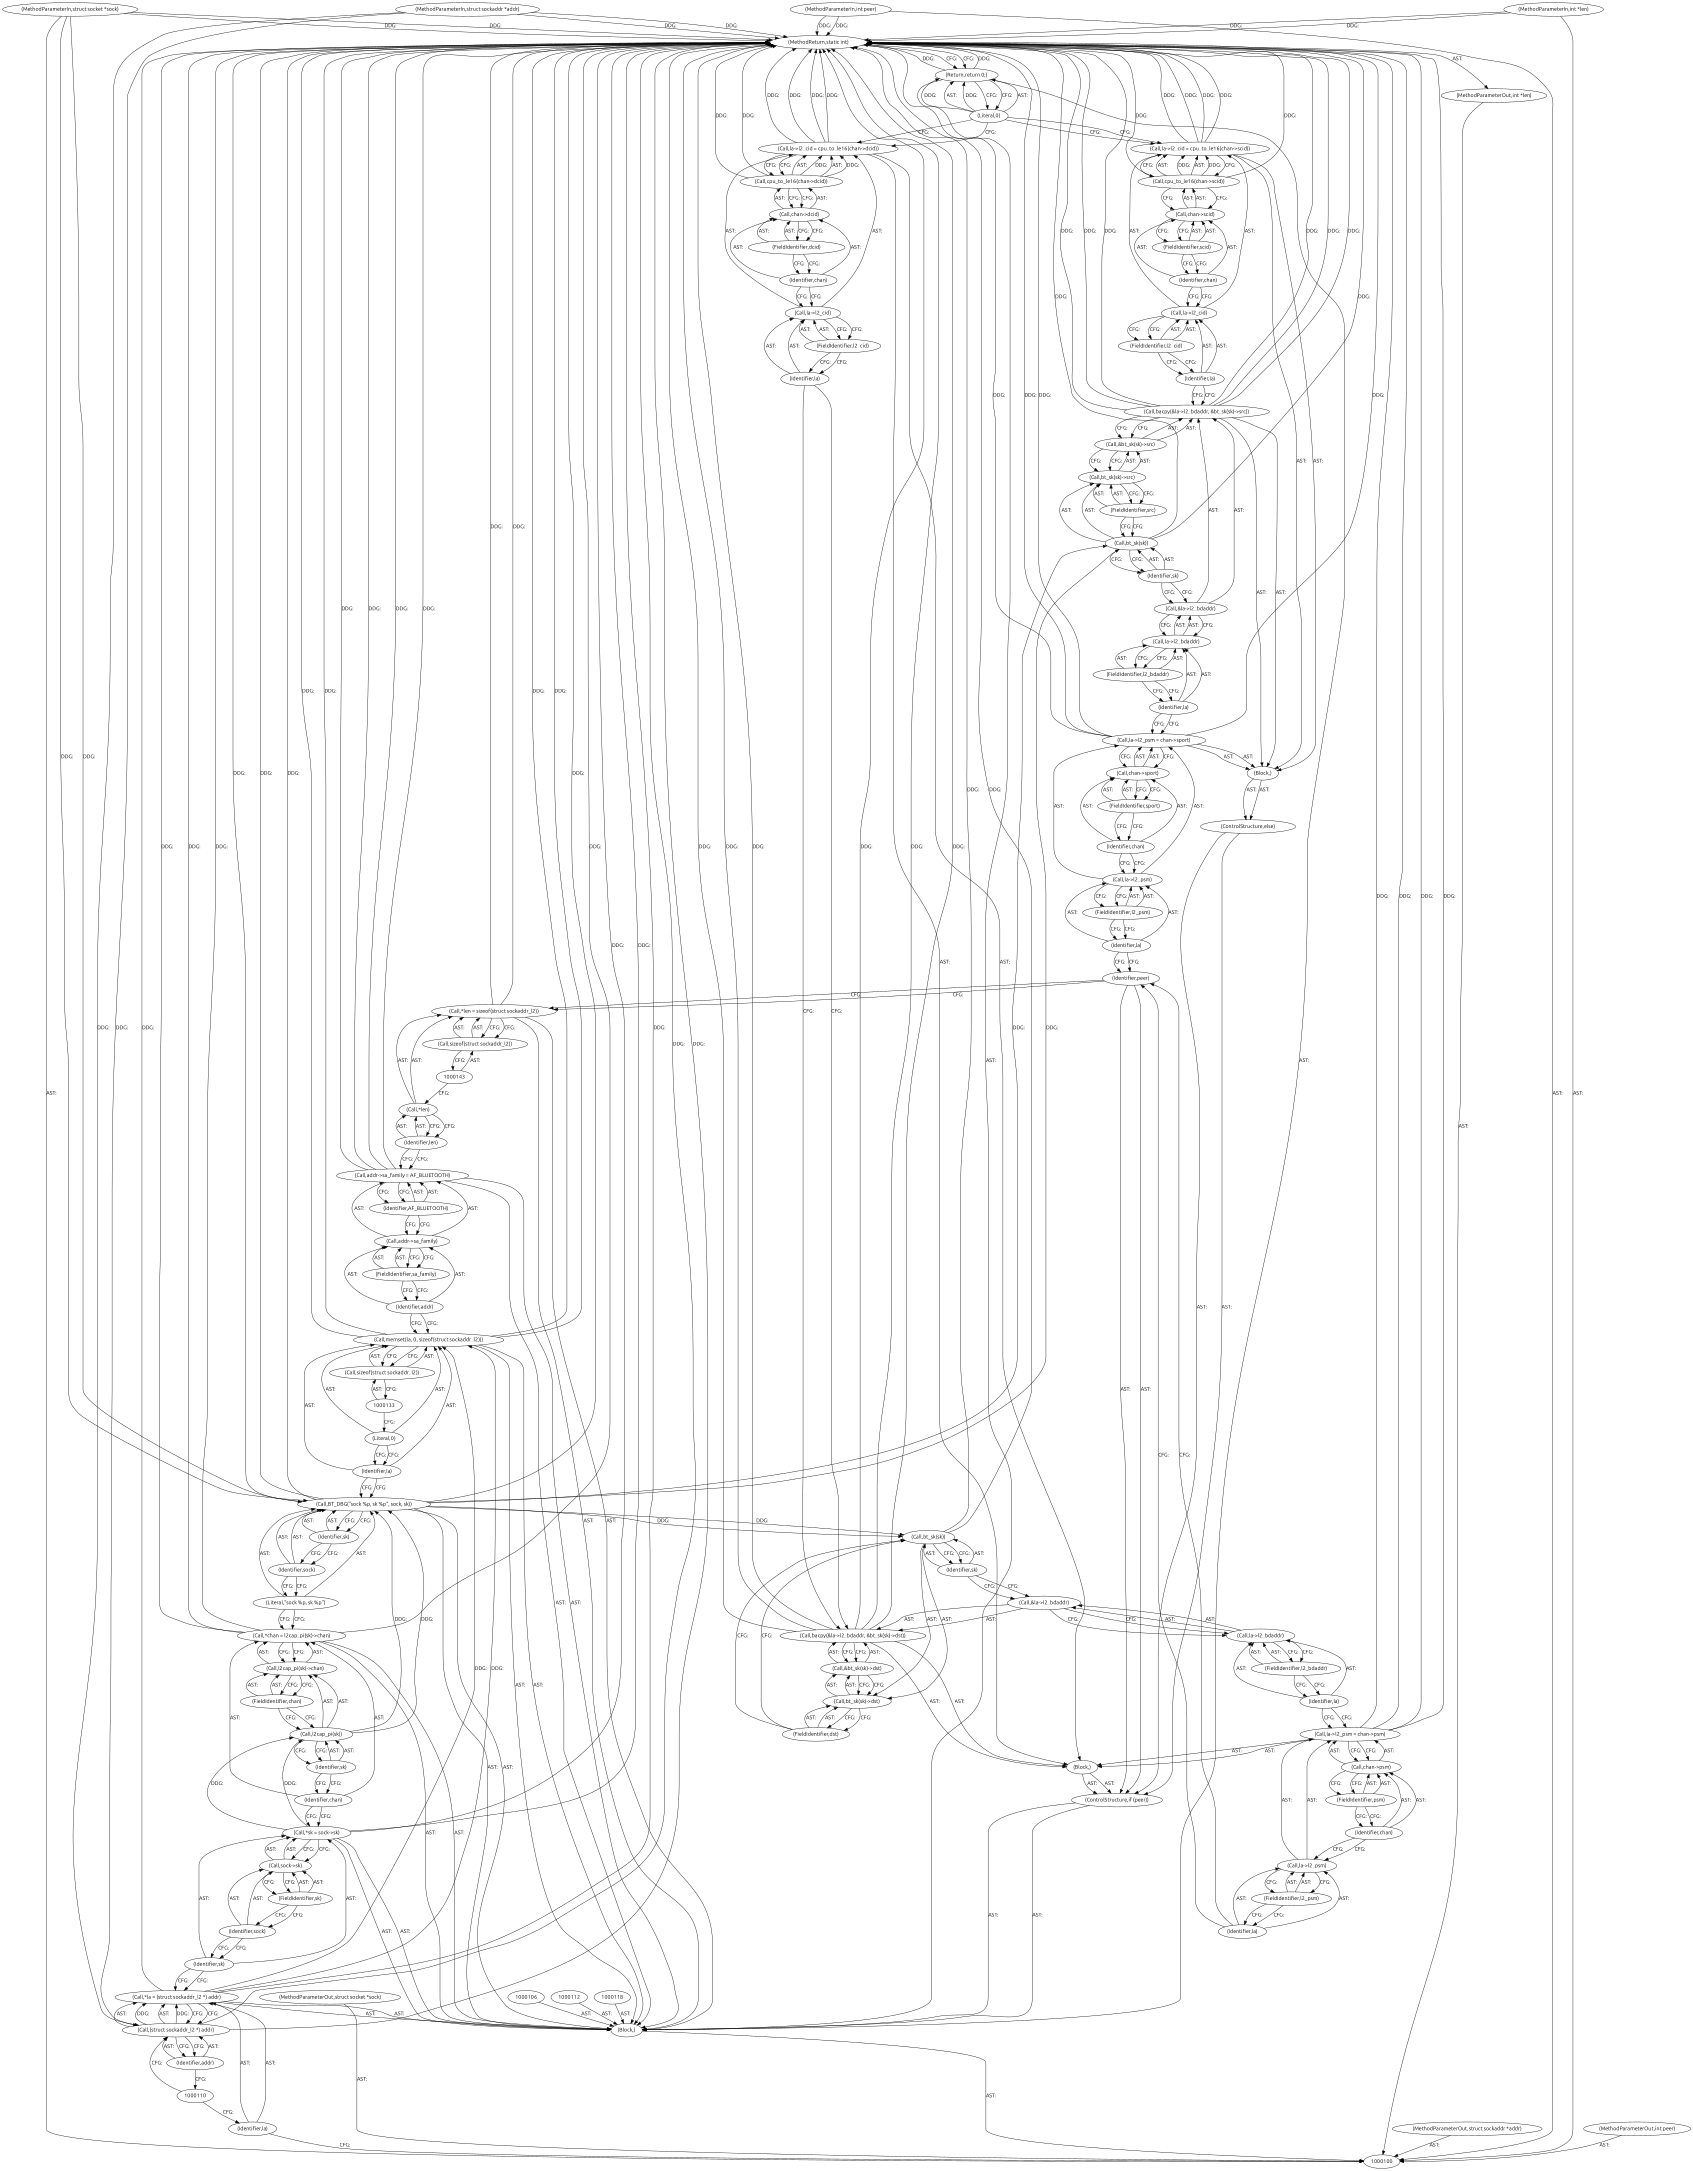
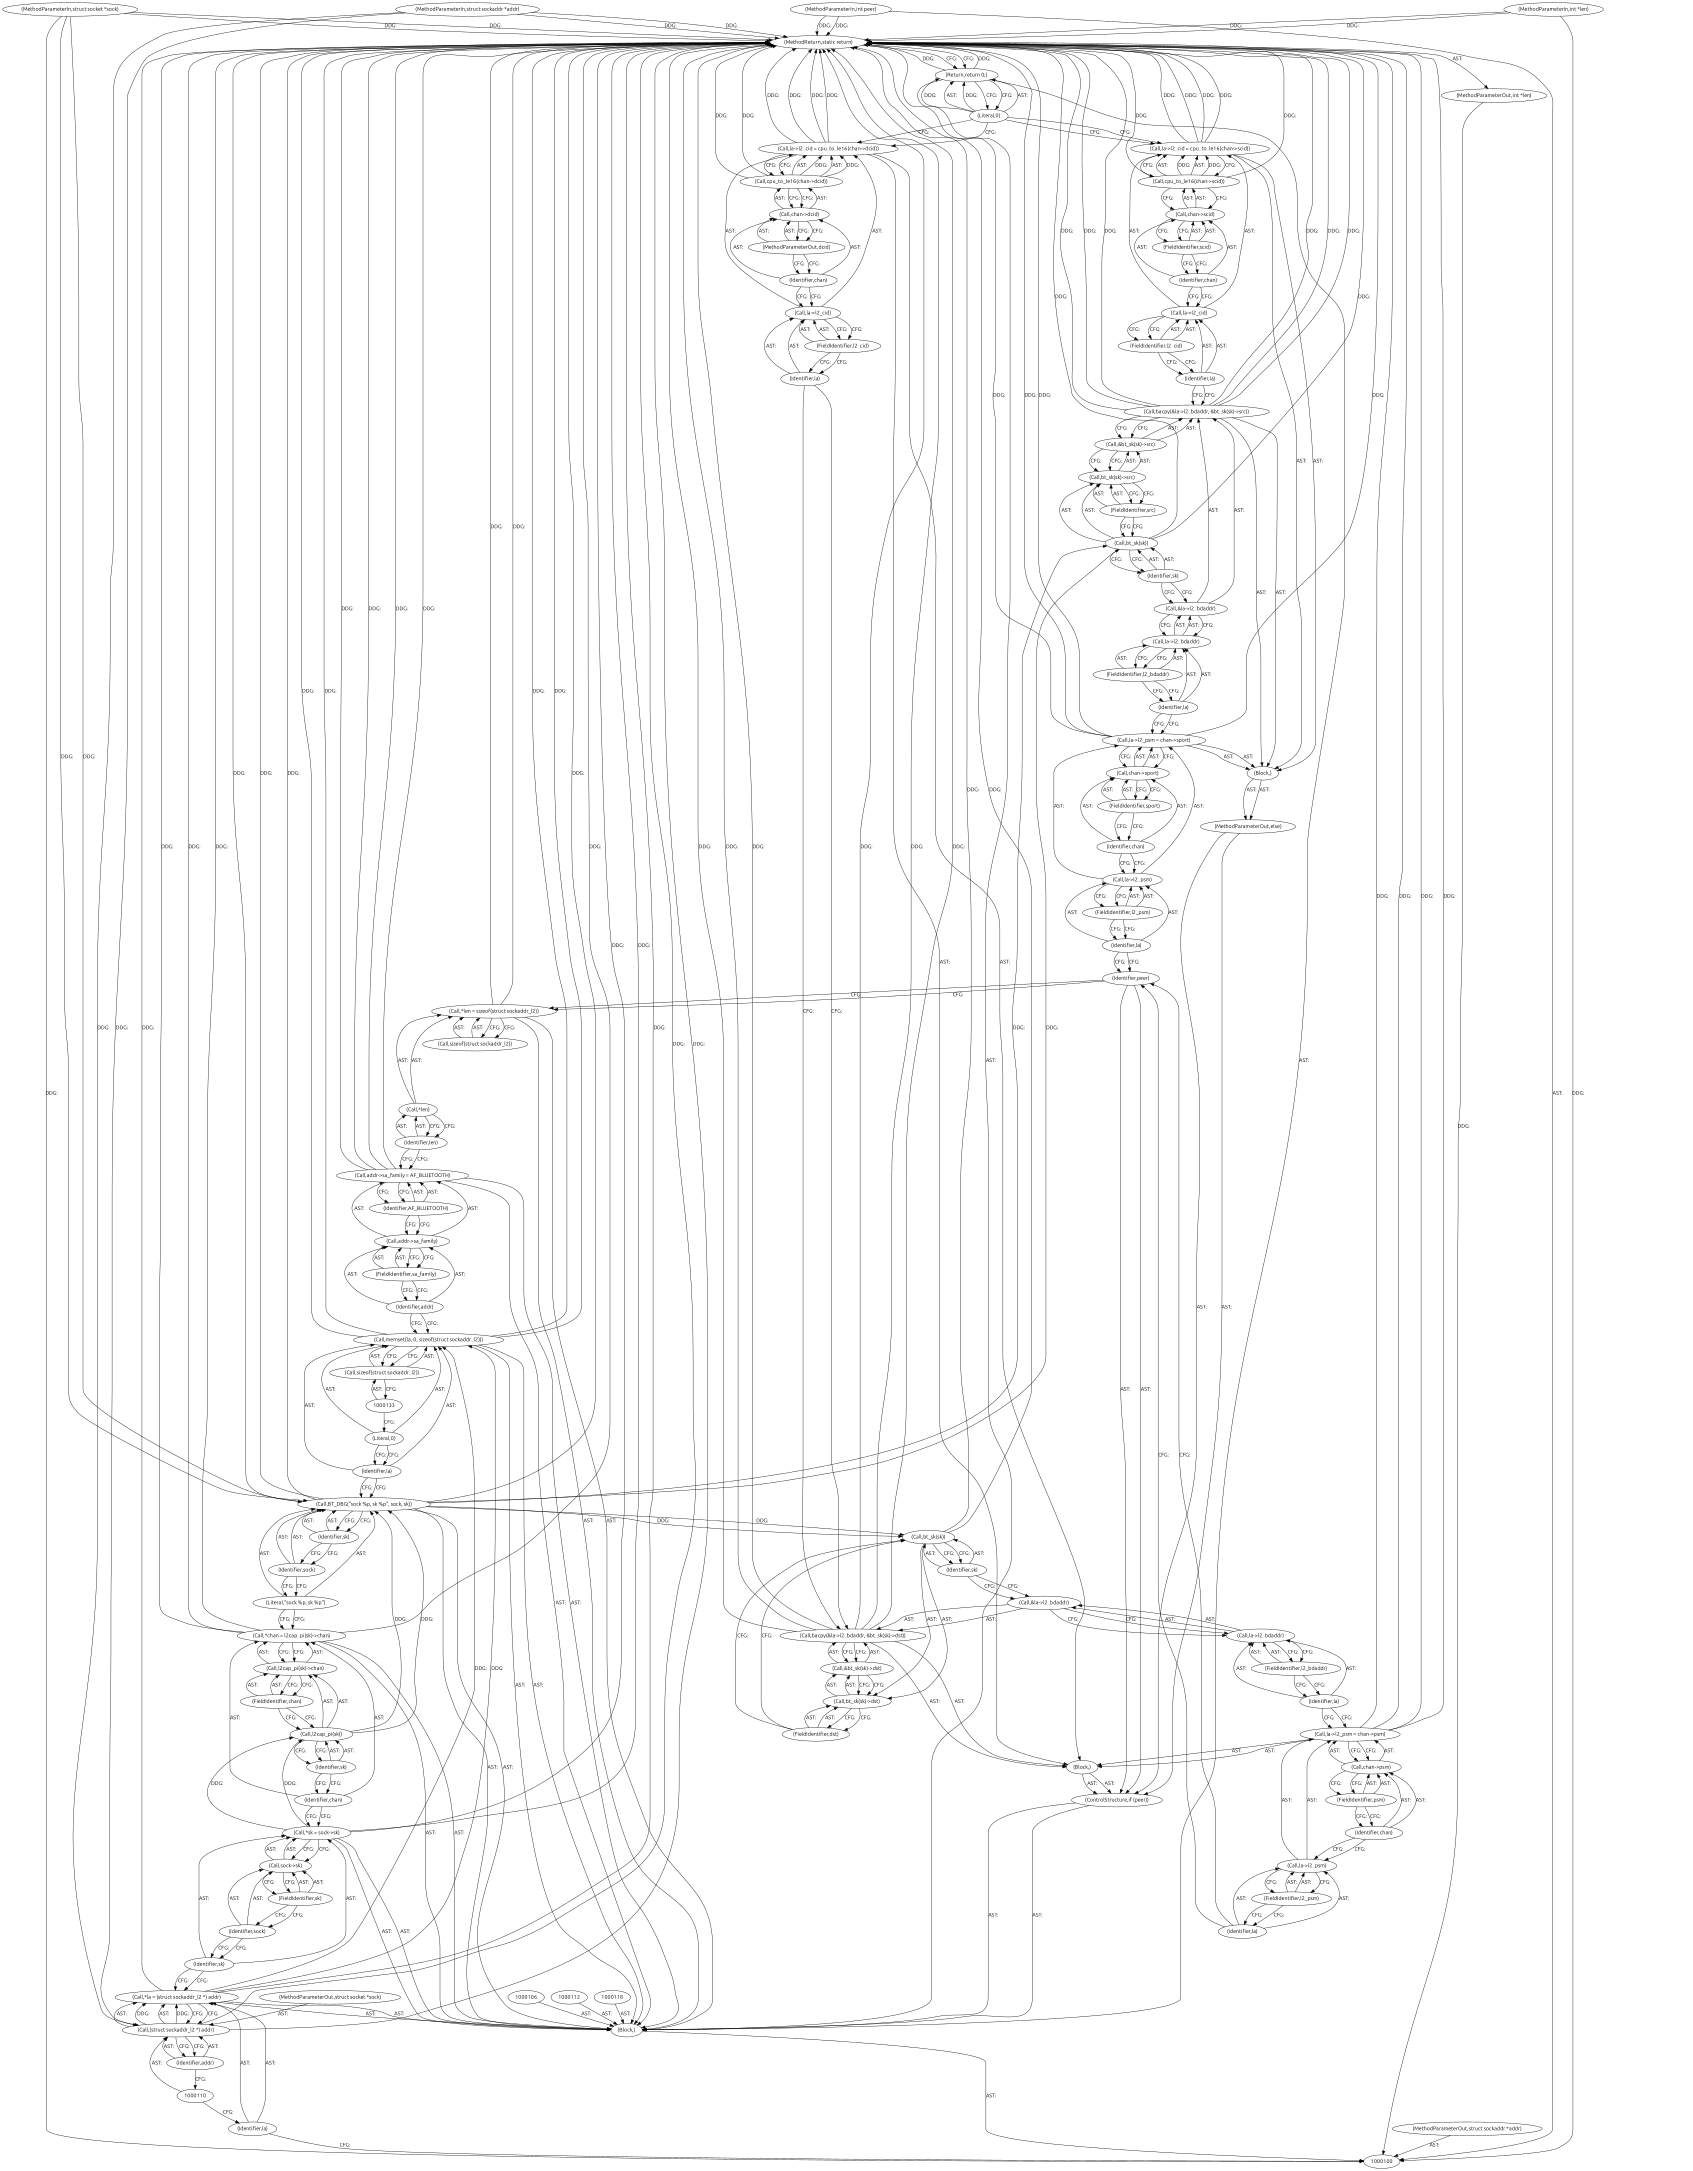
node "(MethodReturn,static int)": label "(MethodReturn,static int)" -> "(MethodReturn,static return)"
node "(FieldIdentifier,dcid)": label "(FieldIdentifier,dcid)" -> "(MethodParameterOut,dcid)"
node "(ControlStructure,else)": label "(ControlStructure,else)" -> "(MethodParameterOut,else)"
node "1000143": removed
edge "(MethodParameterIn,struct socket *sock)" -> "1000100": label "AST: " -> "DDG: "
edge "(MethodParameterIn,int *len)" -> "1000100": label "AST: " -> "DDG: "
edge "(MethodParameterOut,int *len)" -> "1000100": label "AST: " -> "DDG: "
edge "1000110" -> "(Call,(struct sockaddr_l2 *) addr)": label "CFG: " -> "AST: "
node "(MethodParameterOut,int peer)": removed
edge "(MethodParameterOut,struct socket *sock)" -> "1000100": now "(MethodParameterOut,struct socket *sock)" -> "(Call,(struct sockaddr_l2 *) addr)"
